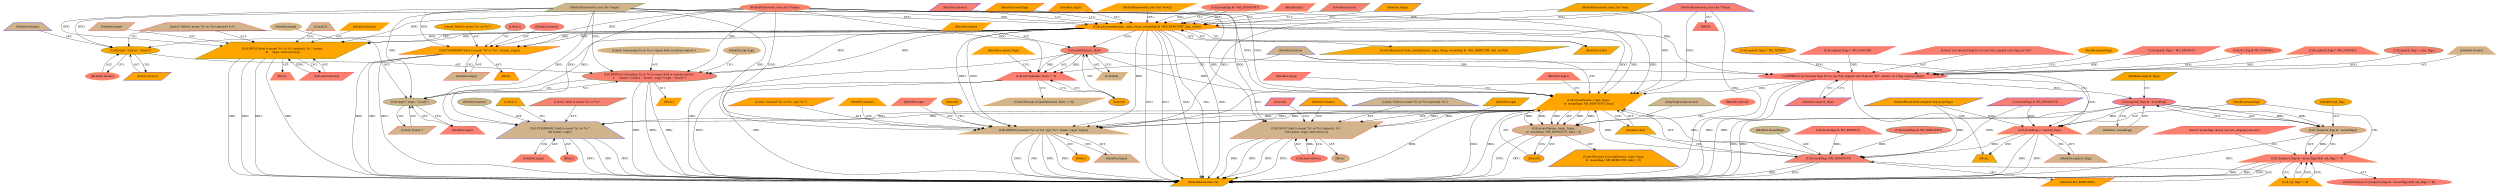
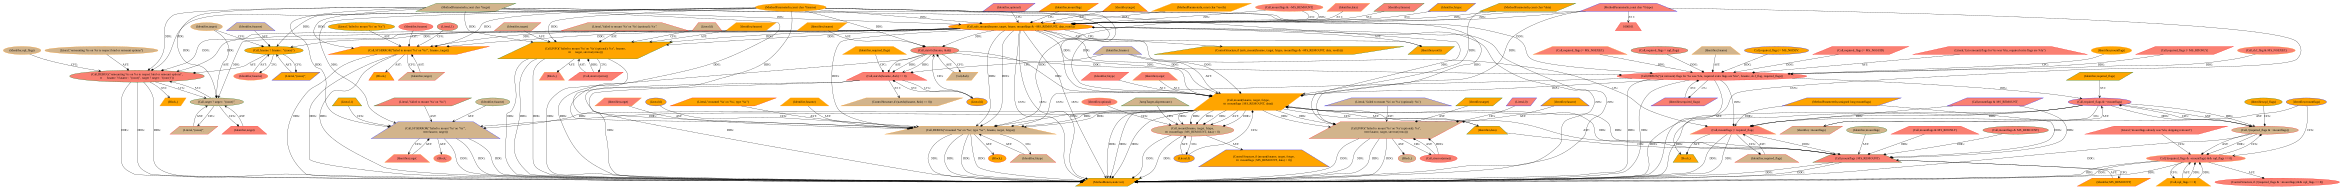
node "(MethodParameterIn,const char *fsname)": fillcolor salmon -> orange
edge "(MethodParameterIn,const char *fsname)" -> "(Call,statvfs(fsname, &sb) == 0)": now "(MethodParameterIn,const char *fsname)" -> "(Call,statvfs(fsname, &sb))"
node "(Call,required_flags = extra_flags)": label "(Call,required_flags = extra_flags)" -> "(Call,required_flags = rqd_flags)"
node "(Call,!(required_flags & ~mountflags) && rqd_flags == 0)": shape trapezium -> ellipse
